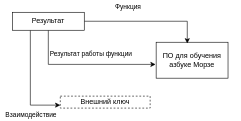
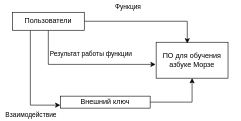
node "Результат": label "Результат" -> "Пользователи"
node "Внешний ключ": style dashed -> solid
edge "Внешний ключ" -> "ПО для обучения азбуке Морзе": added
